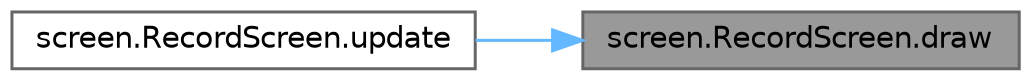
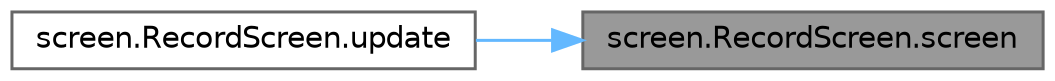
node "screen.RecordScreen.draw": label "screen.RecordScreen.draw" -> "screen.RecordScreen.screen"
